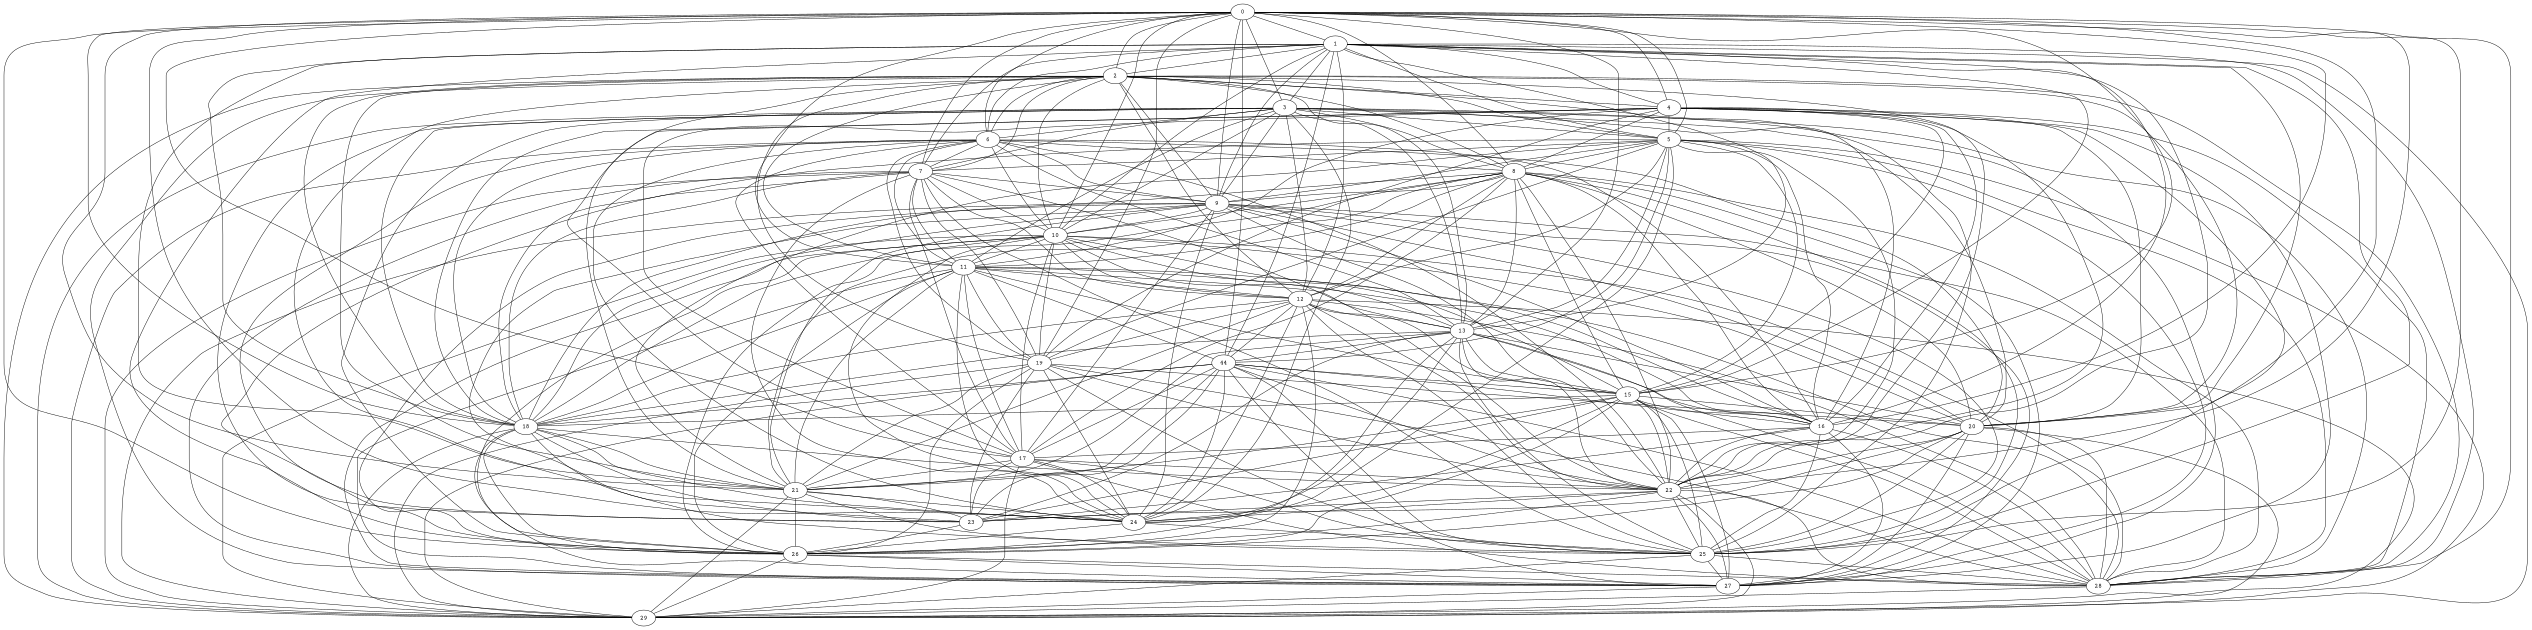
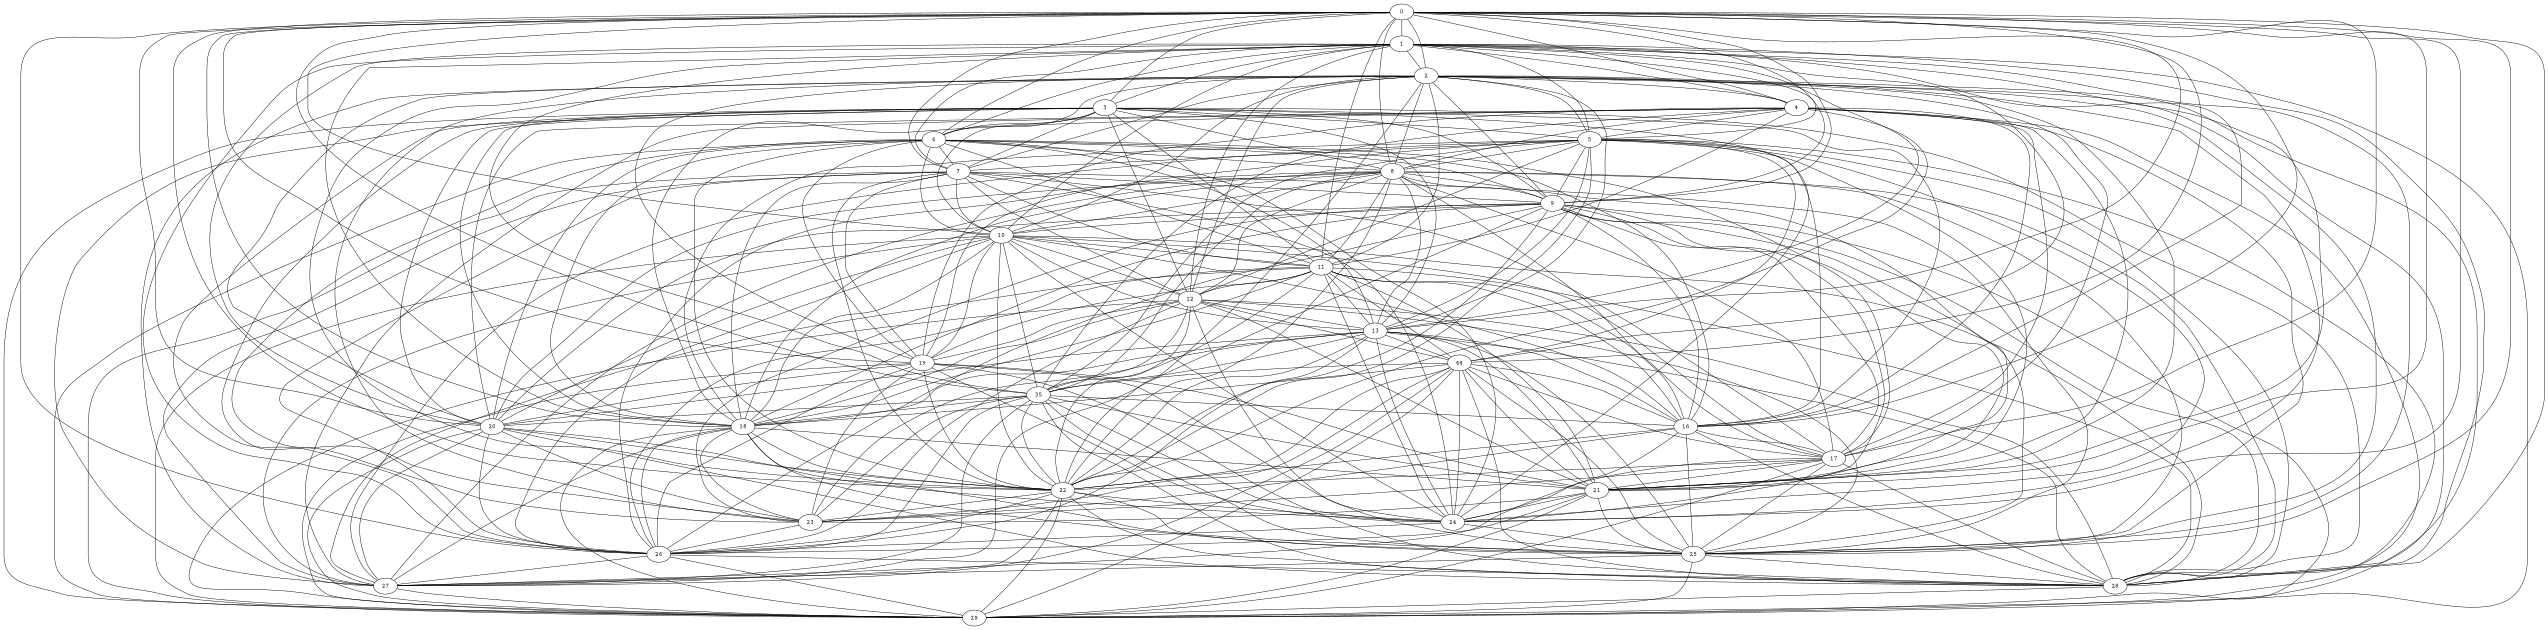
edge "2" -- "18": now "2" -- "23"
edge "10" -- "22": added
node "15": label "15" -> "35"
